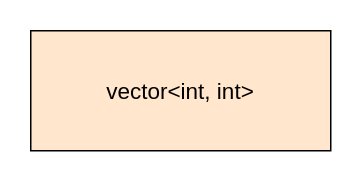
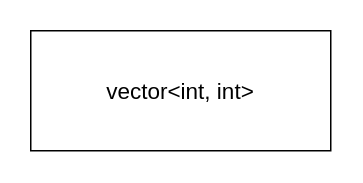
node "vector<int, int>": fillcolor #ffe6cc -> #ffffff
